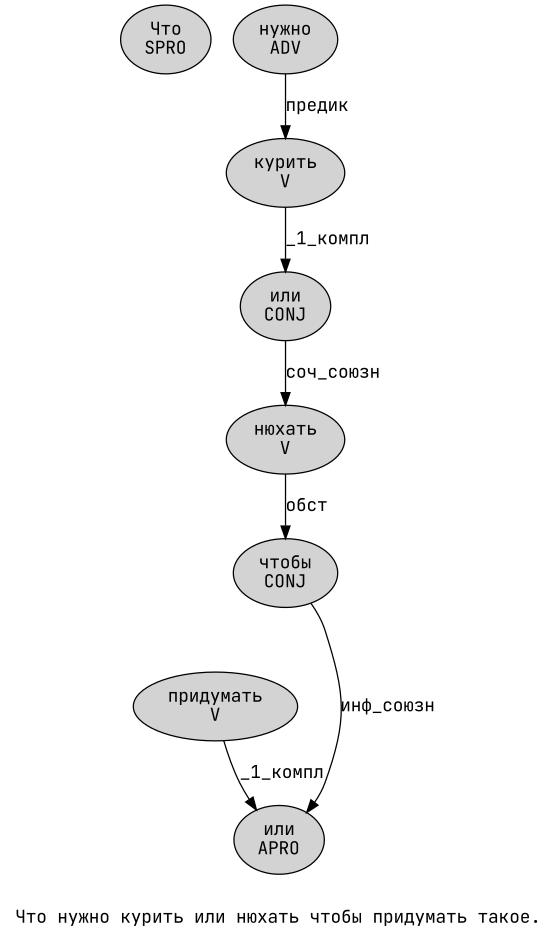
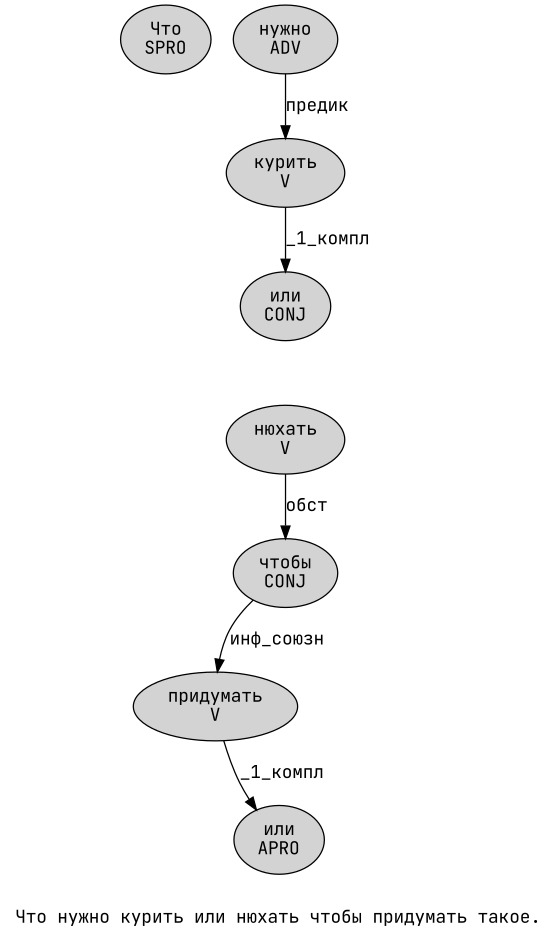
edge "или CONJ" -> "нюхать V": removed, label "соч_союзн"
edge "чтобы CONJ" -> "или APRO": now "чтобы CONJ" -> "придумать V"
